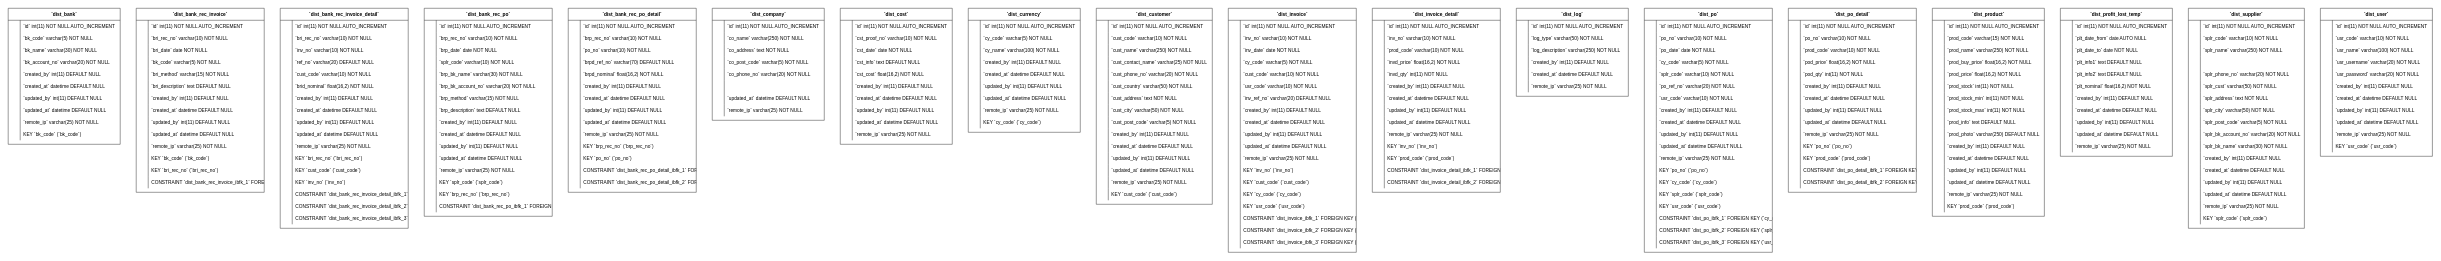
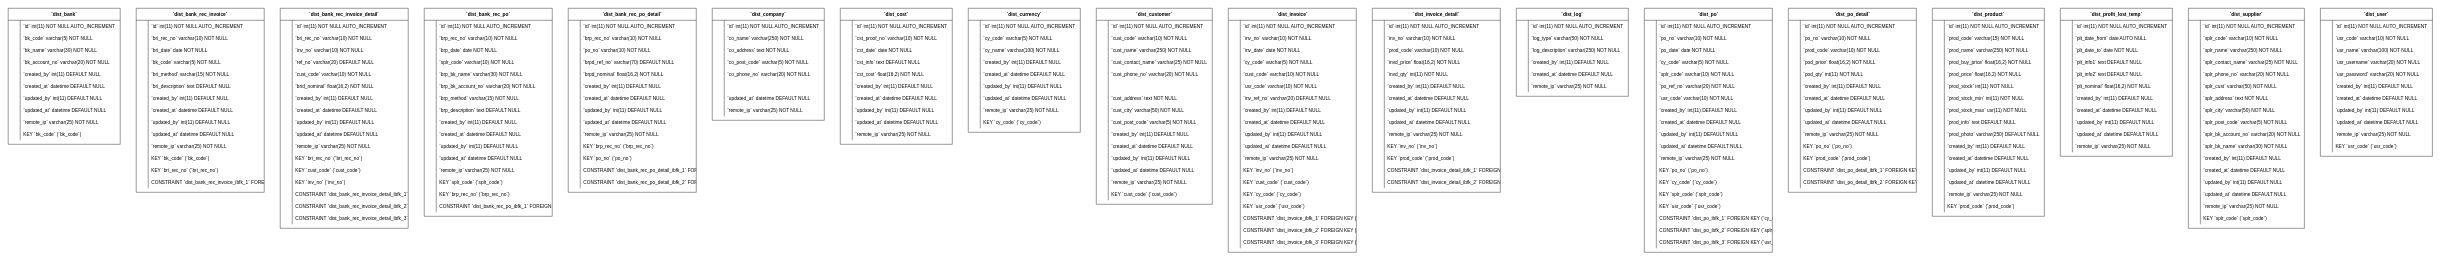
node "`splr_contact_name` varchar(25) NOT NULL": added
node "`cust_country` varchar(50) NOT NULL": removed
node "`prod_stock_max` int(11) NOT NULL": label "`prod_stock_max` int(11) NOT NULL" -> "`prod_stock_max` usr(11) NOT NULL"
